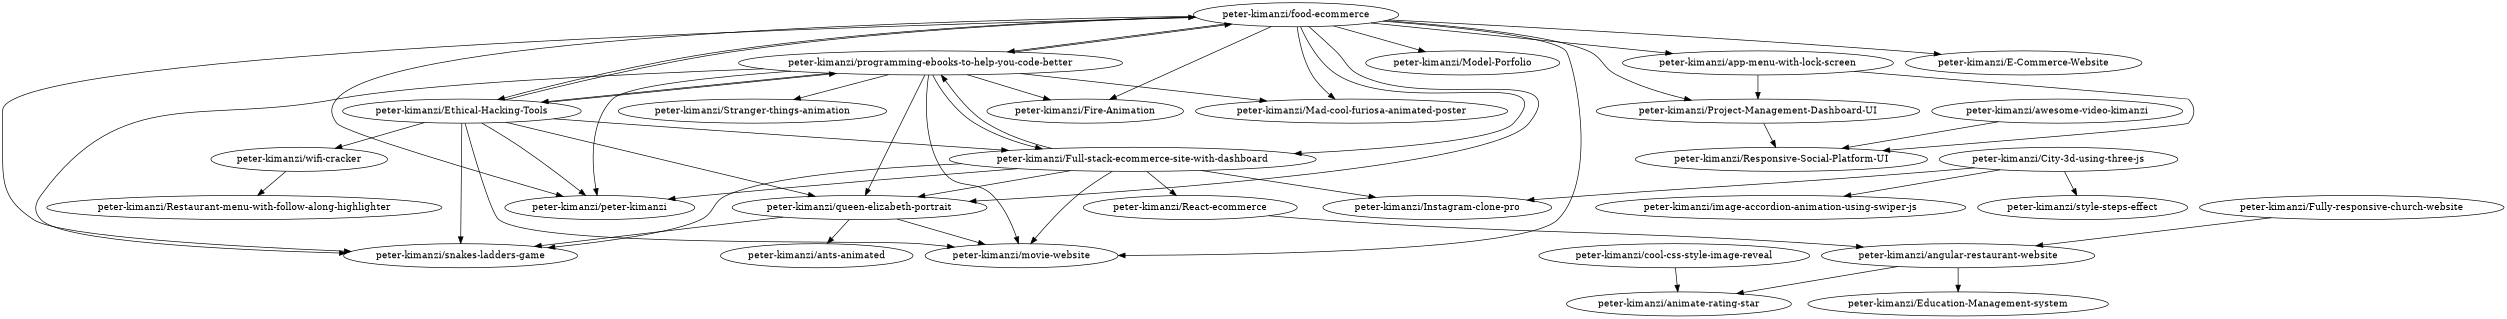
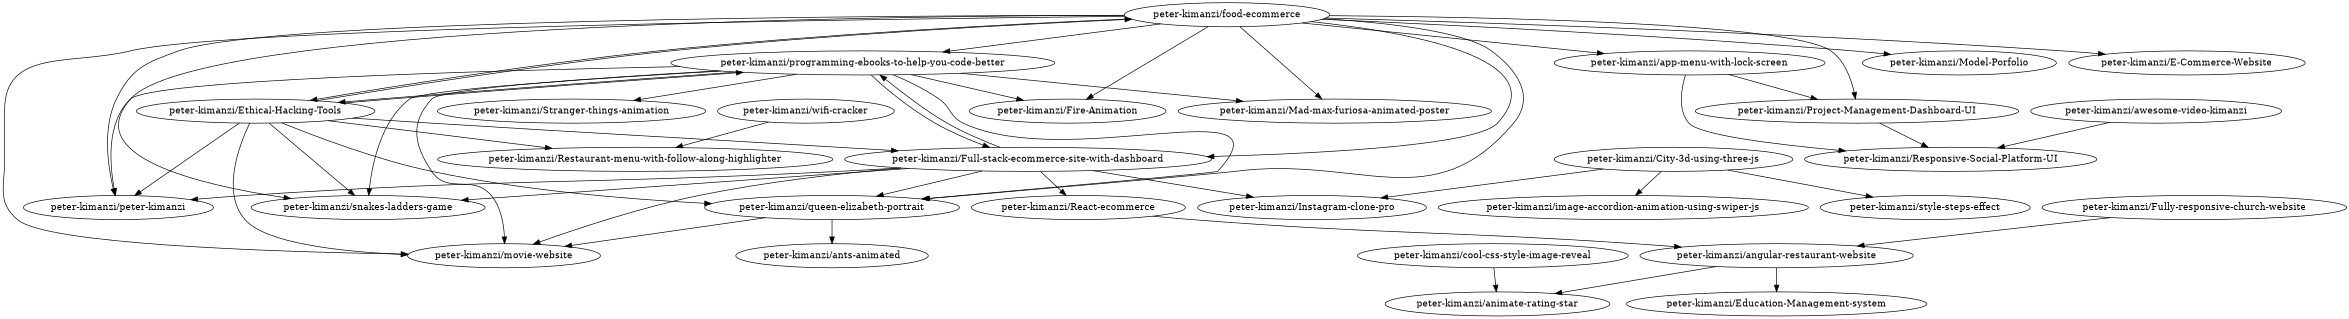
edge "peter-kimanzi/programming-ebooks-to-help-you-code-better" -> "peter-kimanzi/food-ecommerce": removed
node "peter-kimanzi/Mad-cool-furiosa-animated-poster": label "peter-kimanzi/Mad-cool-furiosa-animated-poster" -> "peter-kimanzi/Mad-max-furiosa-animated-poster"
edge "peter-kimanzi/Ethical-Hacking-Tools" -> "peter-kimanzi/wifi-cracker": now "peter-kimanzi/Ethical-Hacking-Tools" -> "peter-kimanzi/Restaurant-menu-with-follow-along-highlighter"
edge "peter-kimanzi/queen-elizabeth-portrait" -> "peter-kimanzi/snakes-ladders-game": removed
